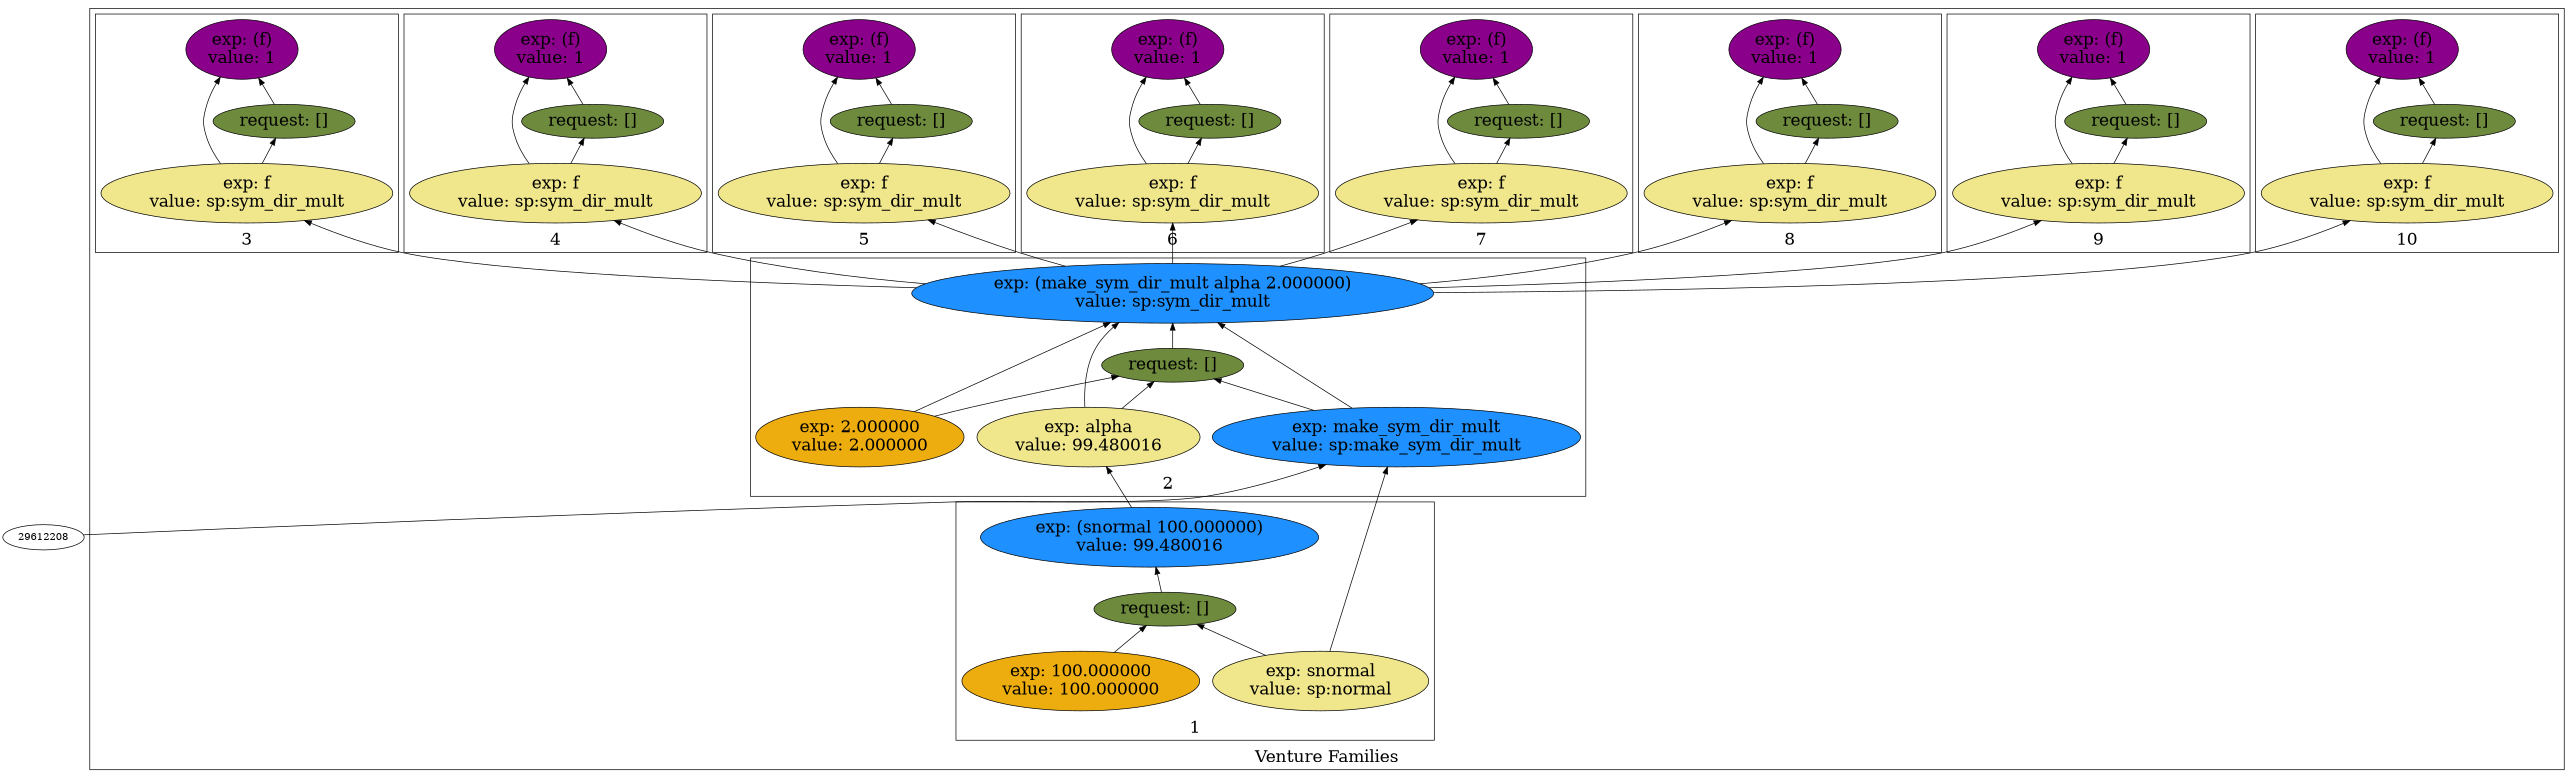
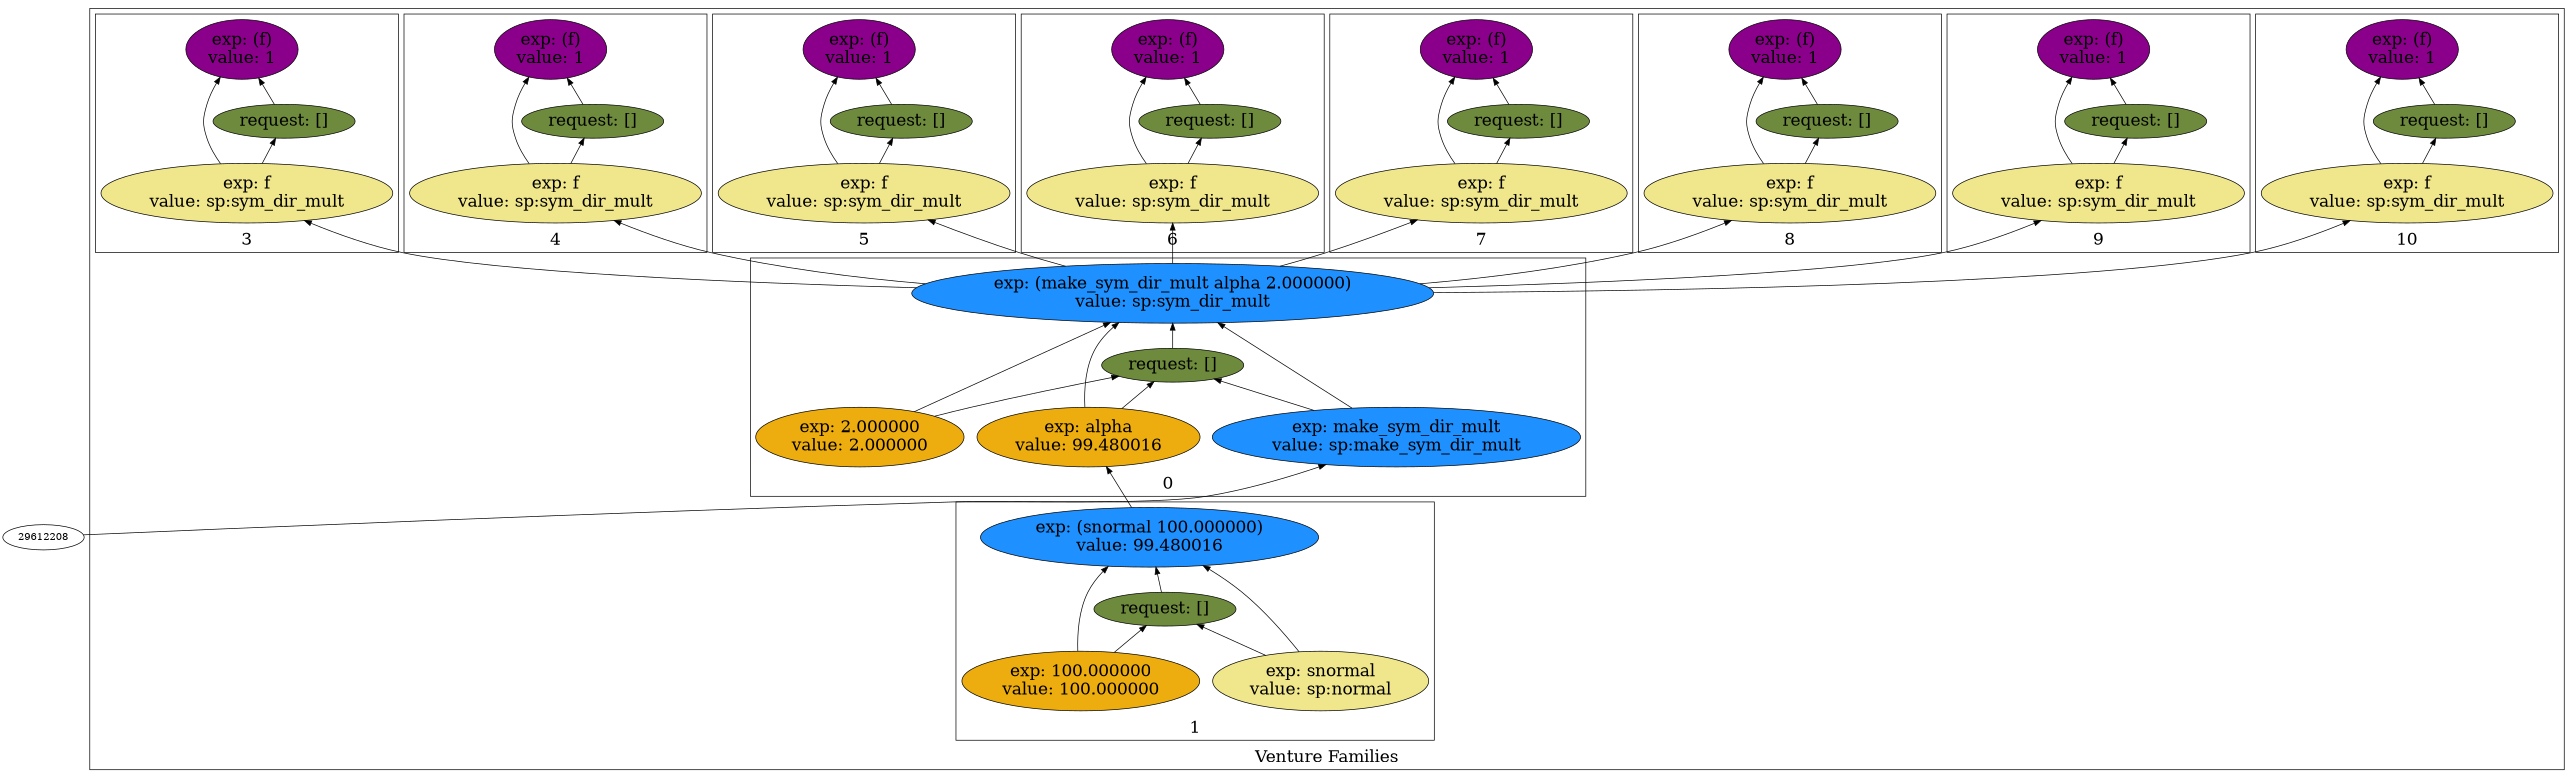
node "exp: alpha value: 99.480016": fillcolor khaki -> darkgoldenrod2
cluster "2": label "2" -> "0"
edge "exp: snormal value: sp:normal" -> "exp: make_sym_dir_mult value: sp:make_sym_dir_mult": now "exp: snormal value: sp:normal" -> "exp: (snormal 100.000000) value: 99.480016"
edge "exp: 100.000000 value: 100.000000" -> "exp: (snormal 100.000000) value: 99.480016": added
